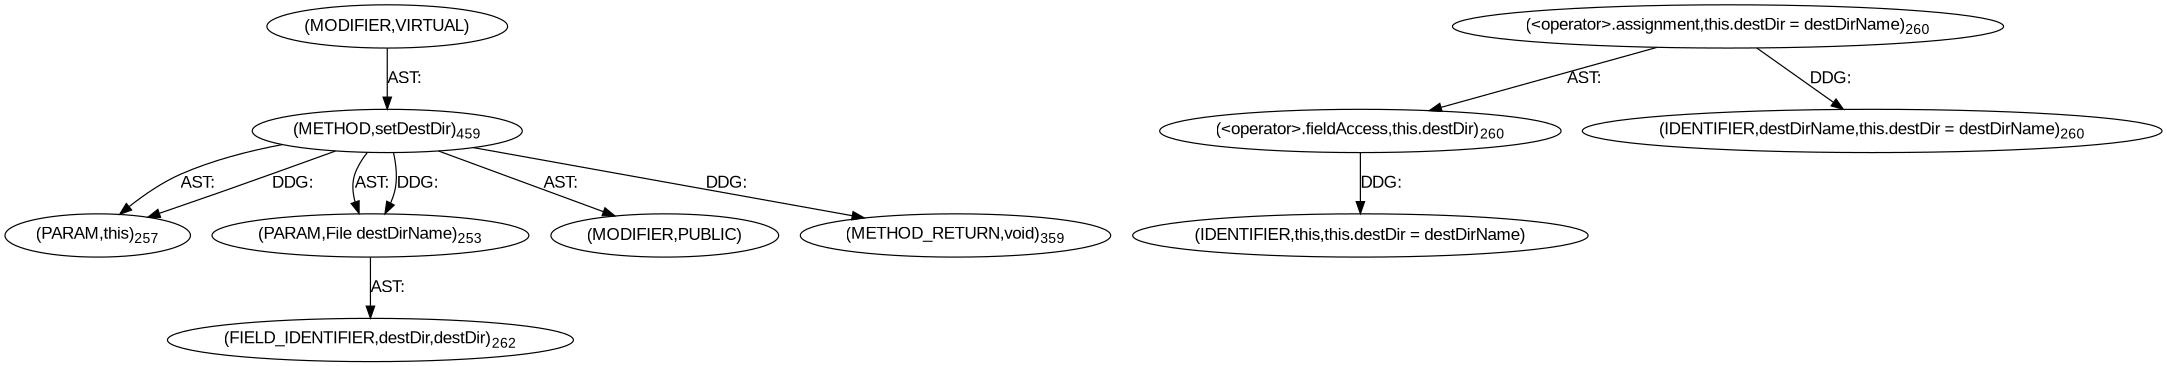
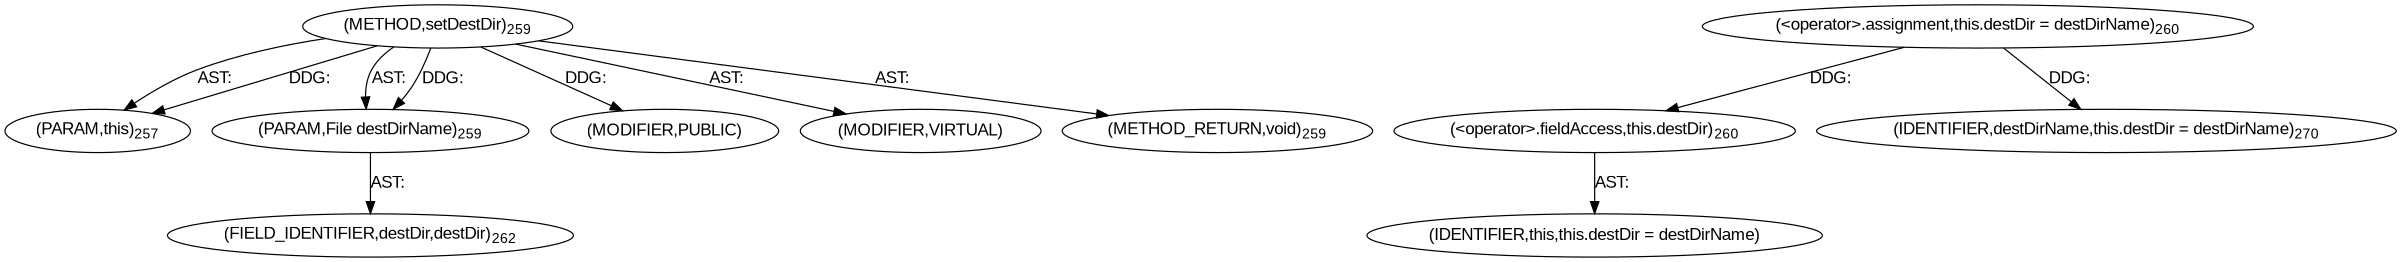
edge "(MODIFIER,VIRTUAL)" -> "(METHOD,setDestDir)": reversed
edge "(<operator>.assignment,this.destDir = destDirName)" -> "(<operator>.fieldAccess,this.destDir)": label "AST: " -> "DDG: "
node "(METHOD,setDestDir)": text "459" -> "259"
node "(IDENTIFIER,destDirName,this.destDir = destDirName)": text "260" -> "270"
edge "(METHOD,setDestDir)" -> "(MODIFIER,PUBLIC)": label "AST: " -> "DDG: "
edge "(METHOD,setDestDir)" -> "(METHOD_RETURN,void)": label "DDG: " -> "AST: "
edge "(<operator>.fieldAccess,this.destDir)" -> "(IDENTIFIER,this,this.destDir = destDirName)": label "DDG: " -> "AST: "
node "(PARAM,File destDirName)": text "253" -> "259"
node "(METHOD_RETURN,void)": text "359" -> "259"
